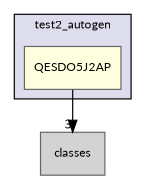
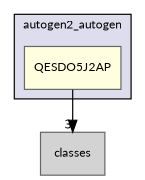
cluster "test2_autogen": label "test2_autogen" -> "autogen2_autogen"
